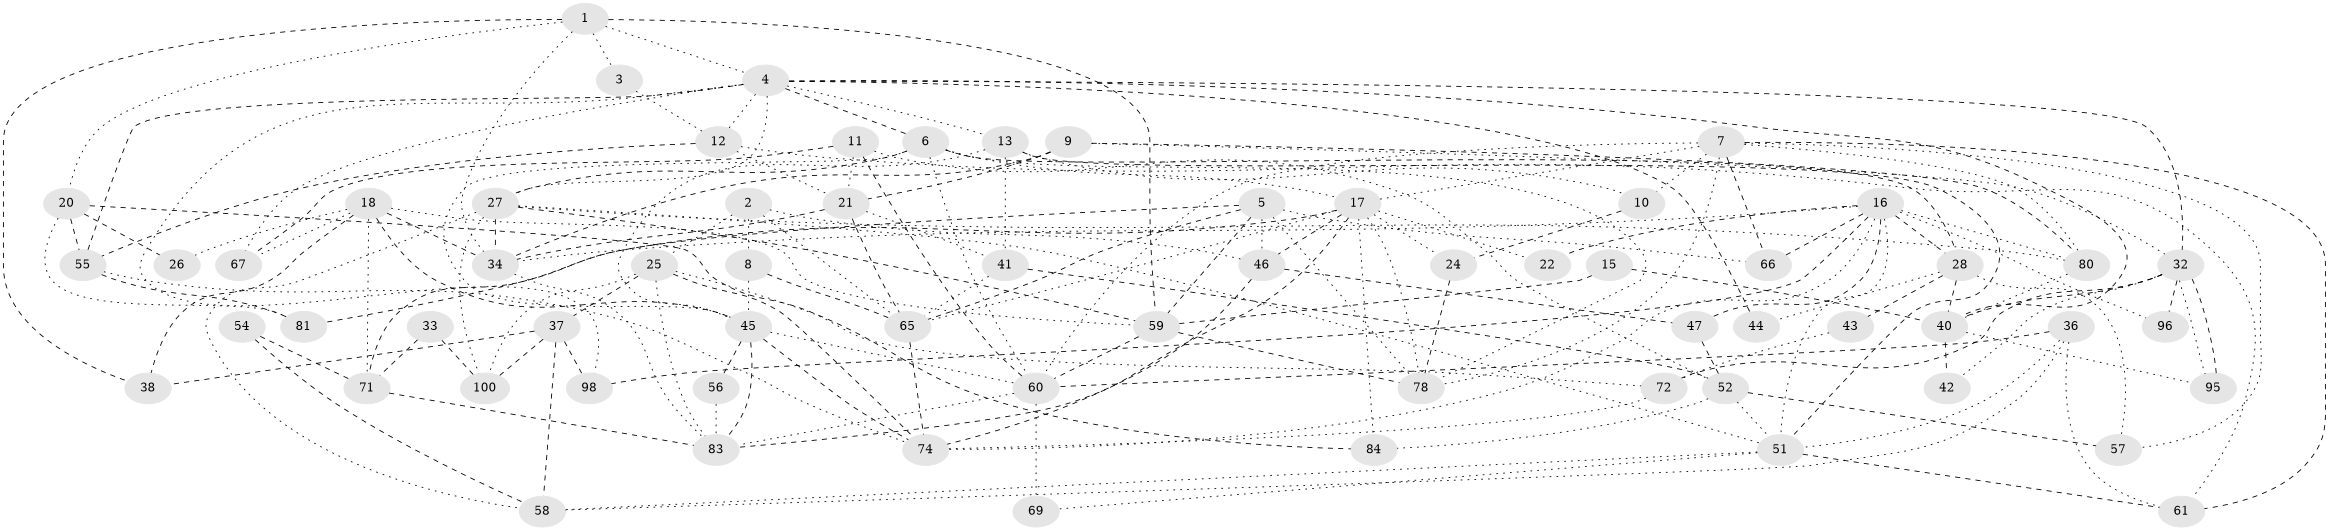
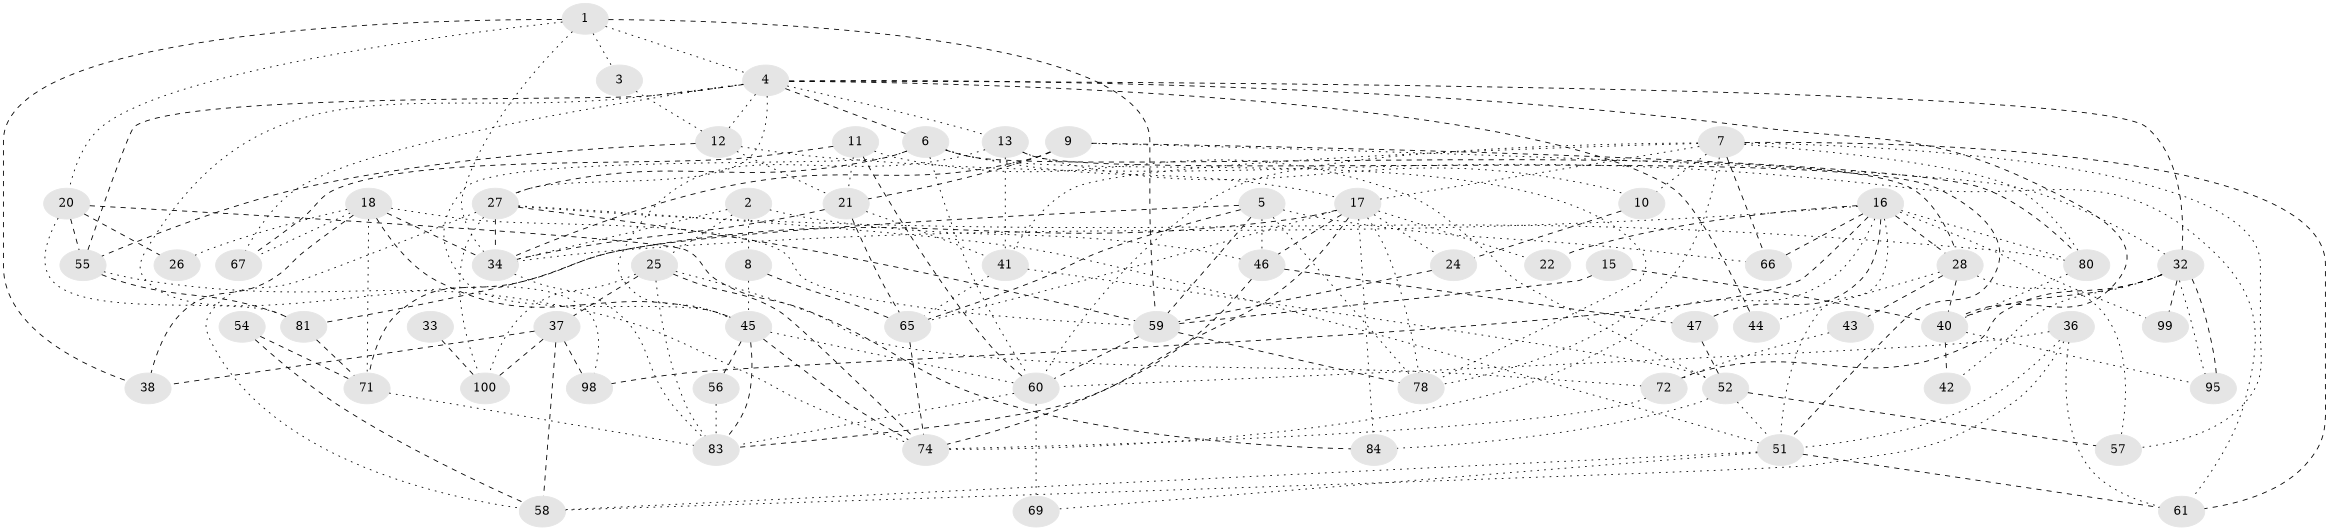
edge "7" -- "41": added
edge "2" -- "65": now "2" -- "34"
edge "41" -- "52": style dashed -> dotted
edge "24" -- "78": now "24" -- "59"
node "96": label "96" -> "99"
edge "33" -- "71": now "81" -- "71"
edge "36" -- "60": style dashed -> dotted
edge "71" -- "83": style dashed -> dotted
